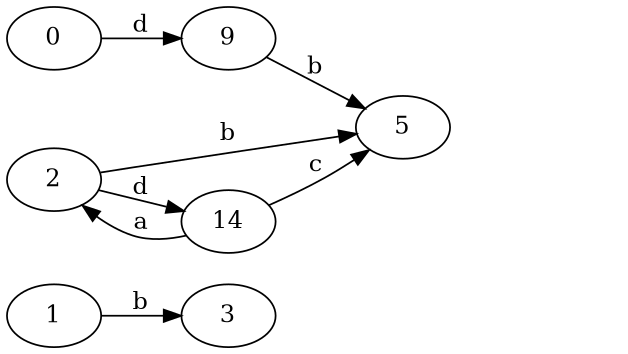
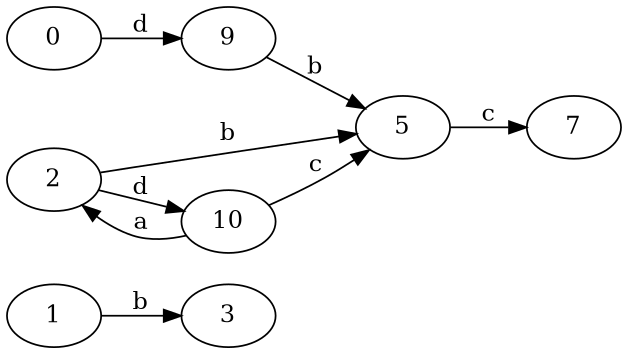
node "7": added
node "14": label "14" -> "10"
